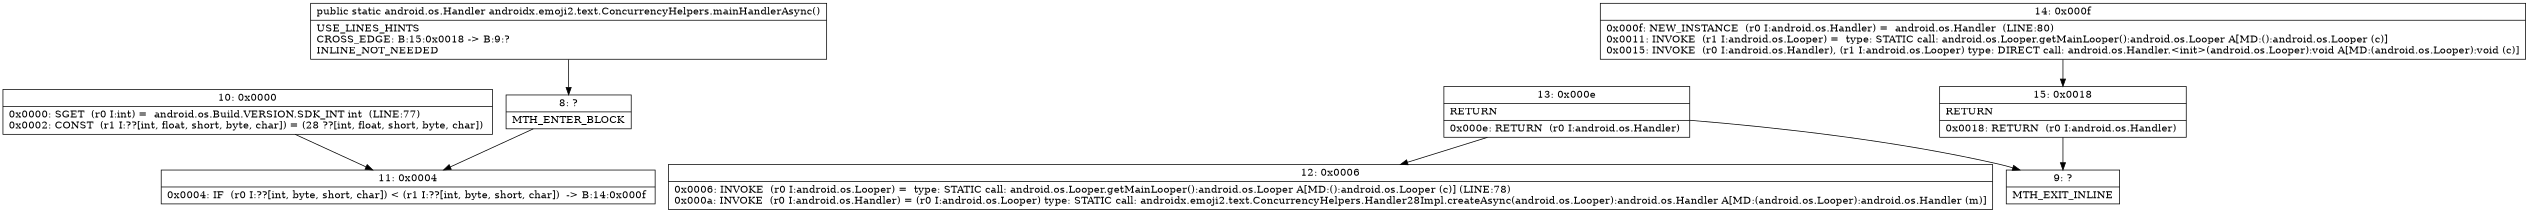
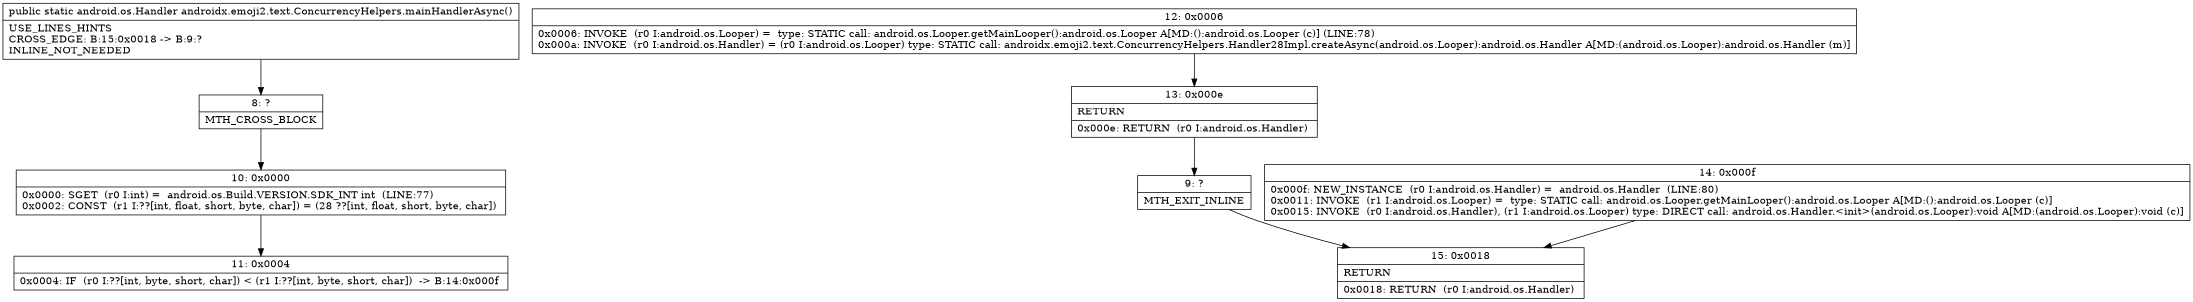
node "8: ?": text "MTH_ENTER_BLOCK" -> "MTH_CROSS_BLOCK"
edge "8: ?" -> "11: 0x0004": now "8: ?" -> "10: 0x0000"
edge "13: 0x000e" -> "12: 0x0006": reversed
edge "15: 0x0018" -> "9: ?": reversed
